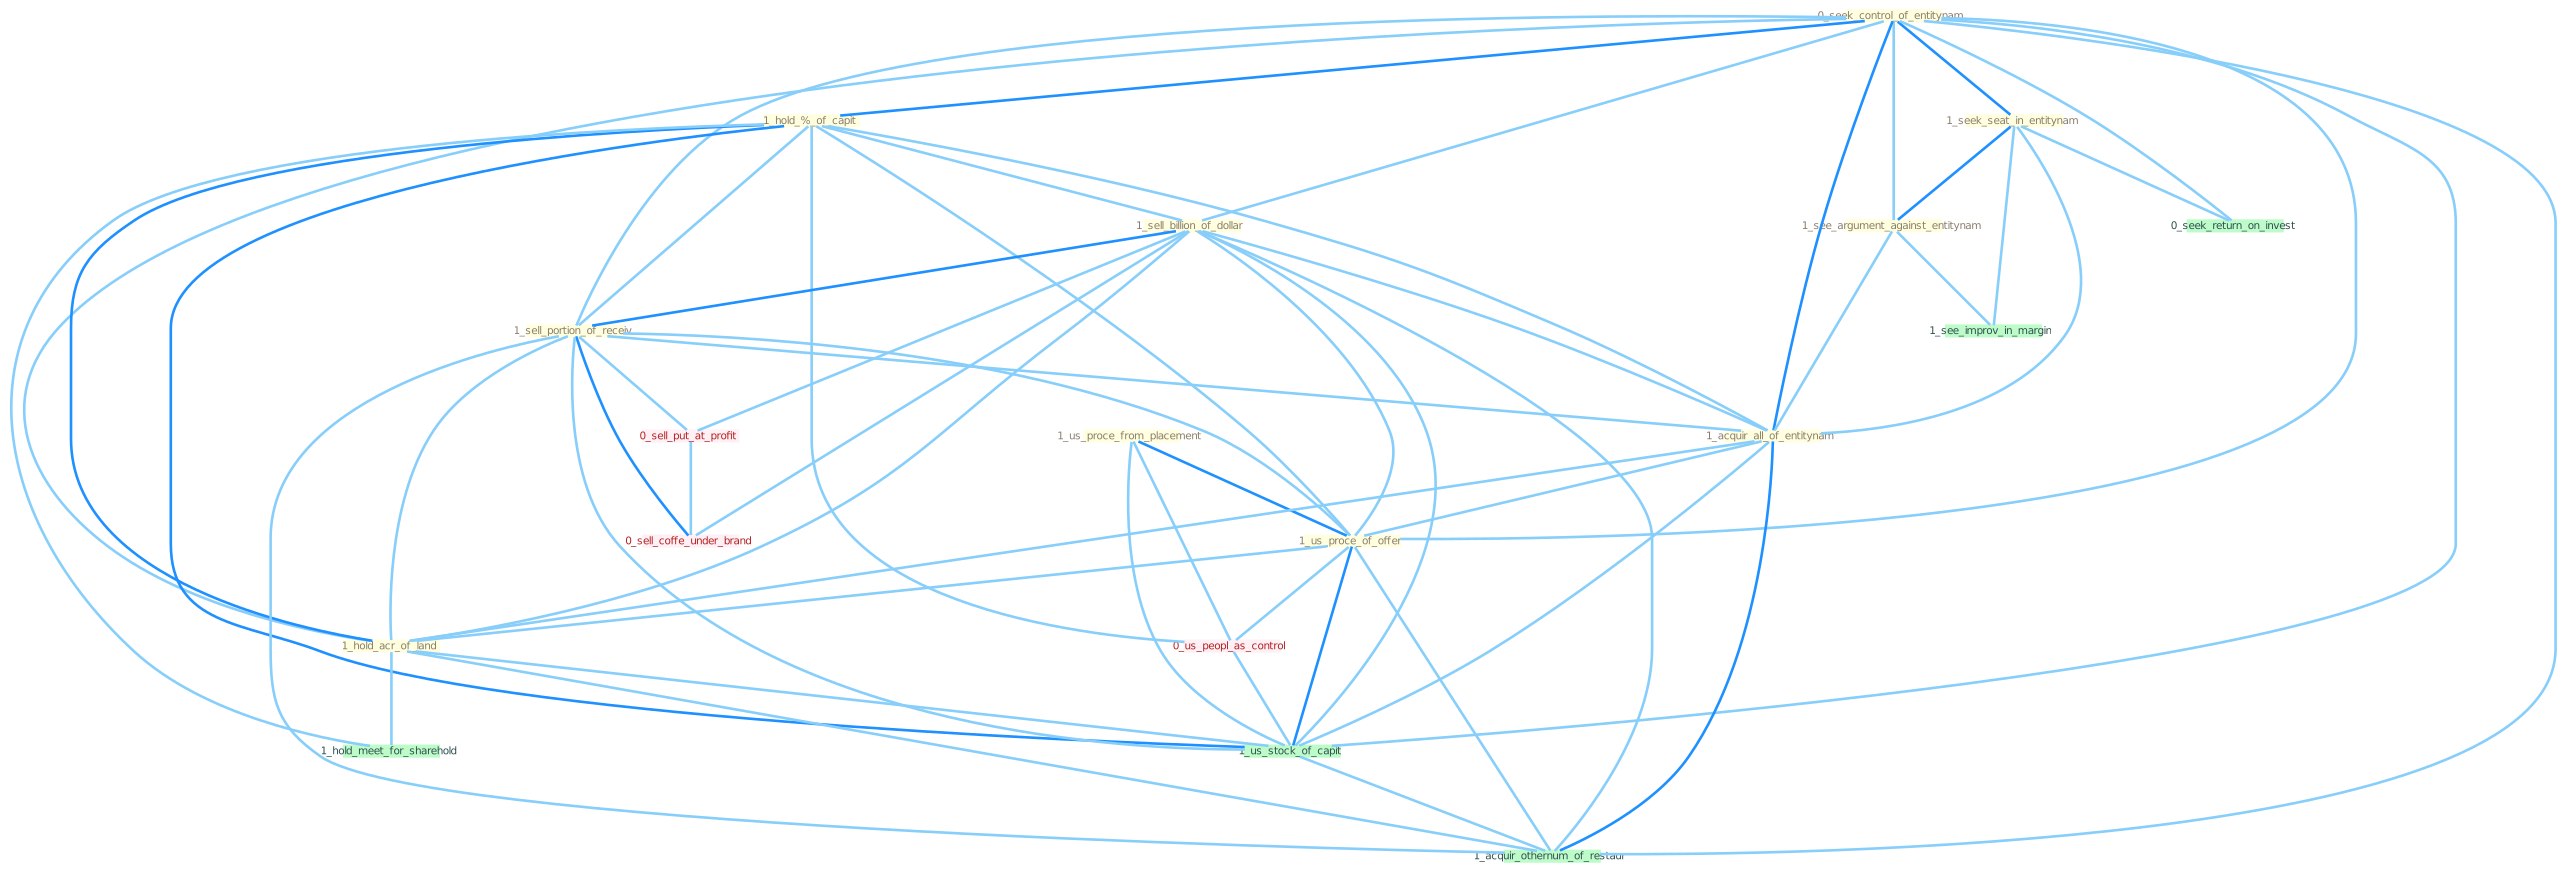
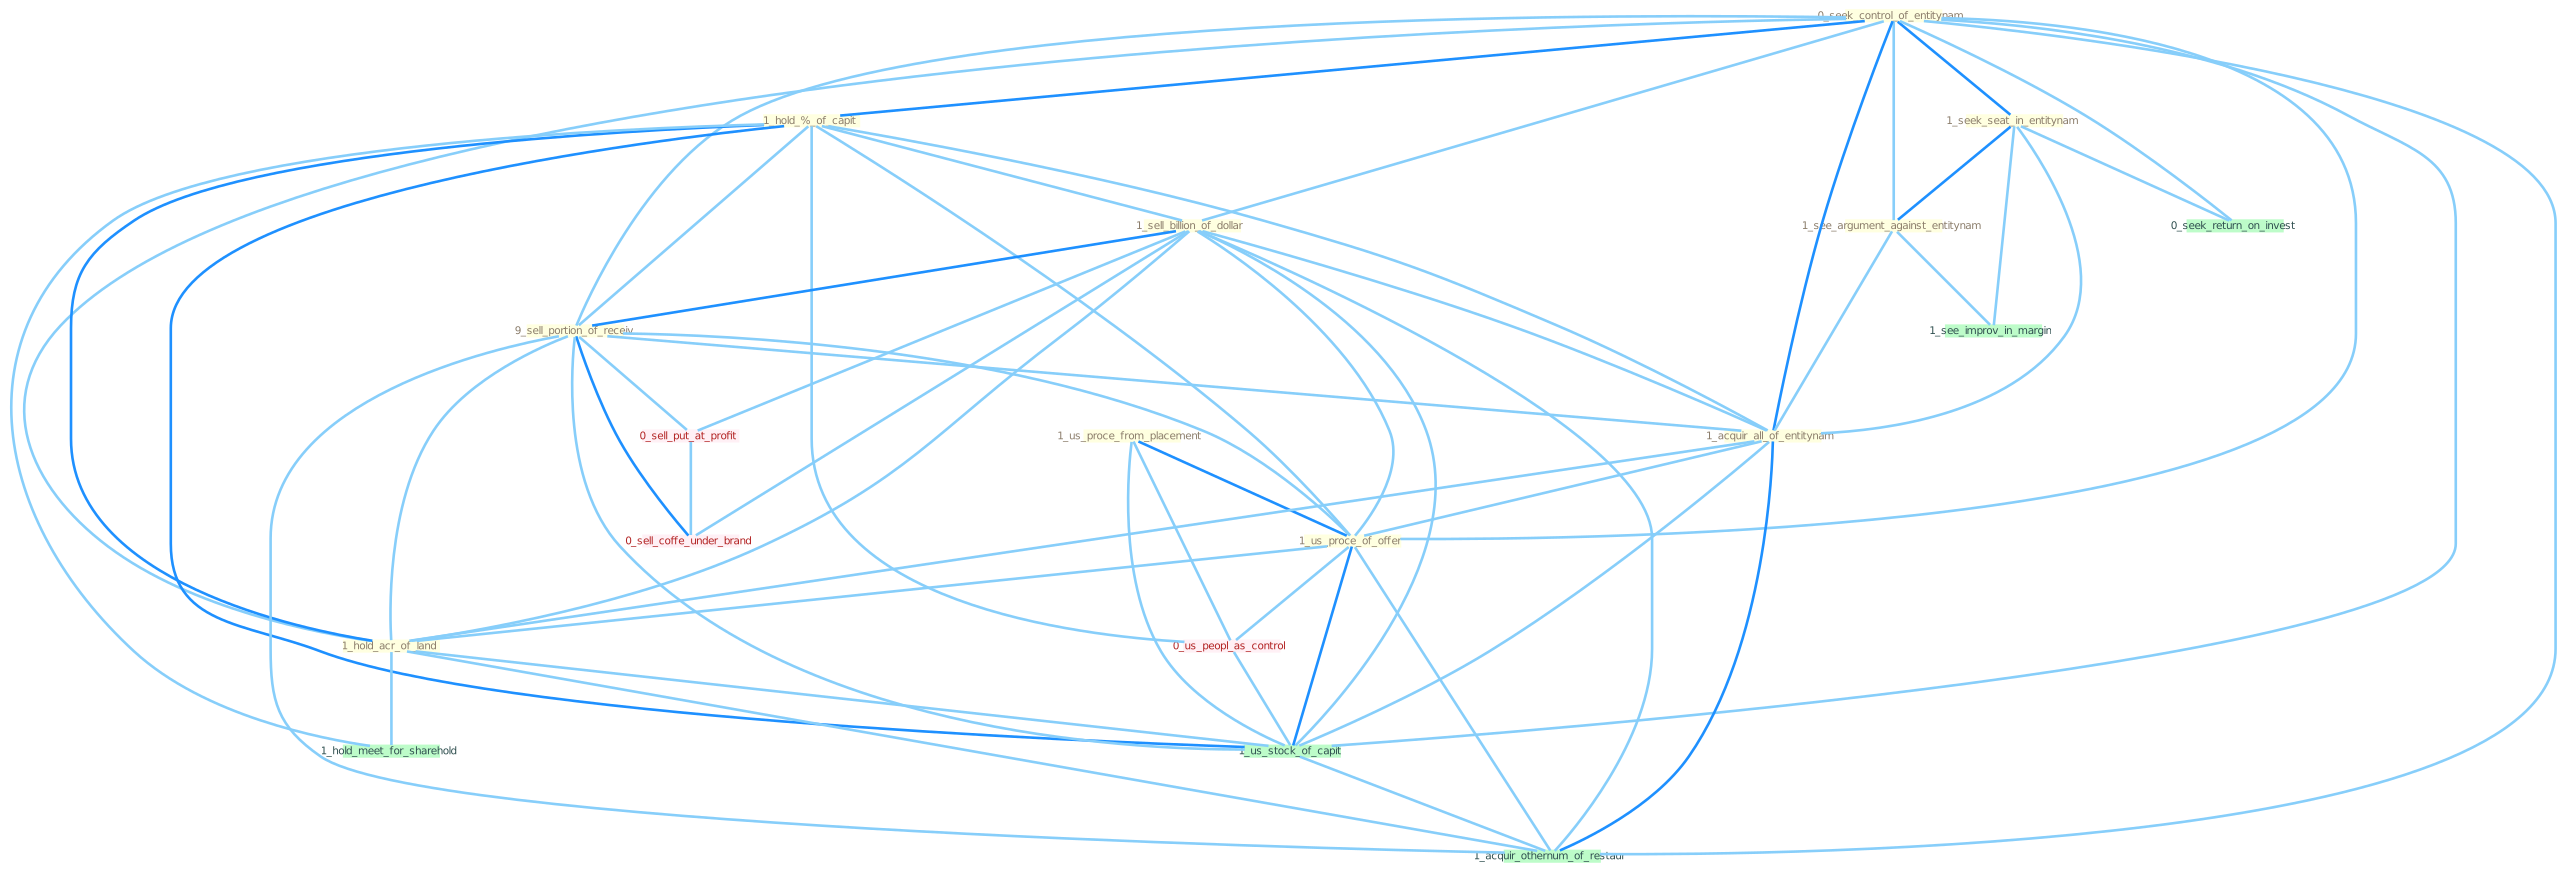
node "1_sell_portion_of_receiv": label "1_sell_portion_of_receiv" -> "9_sell_portion_of_receiv"
